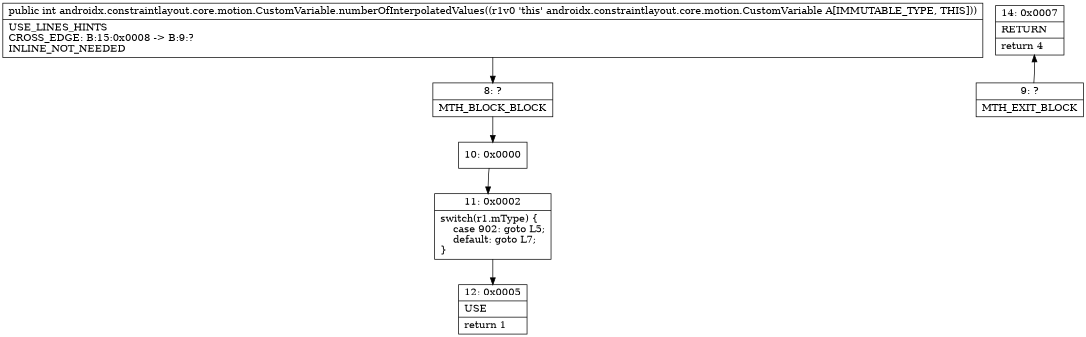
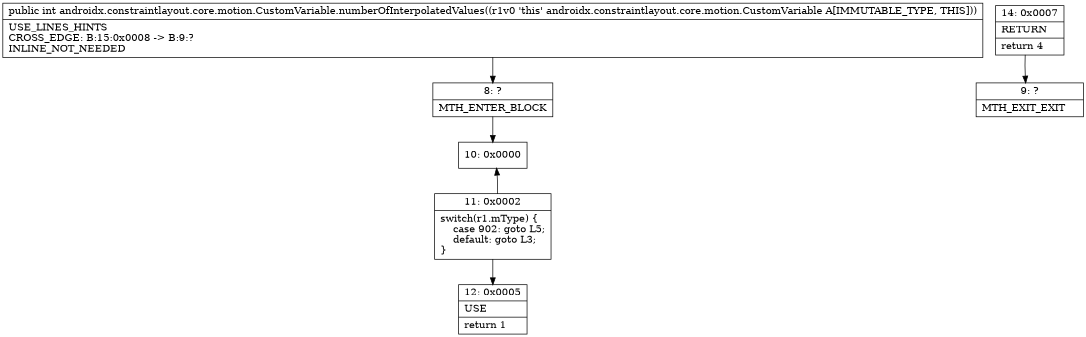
edge "9: ?" -> "14: 0x0007": reversed
node "8: ?": text "MTH_BLOCK_BLOCK" -> "MTH_ENTER_BLOCK"
node "9: ?": text "MTH_EXIT_BLOCK" -> "MTH_EXIT_EXIT"
edge "10: 0x0000" -> "11: 0x0002": reversed
node "11: 0x0002": text "default: goto L7;" -> "default: goto L3;"
